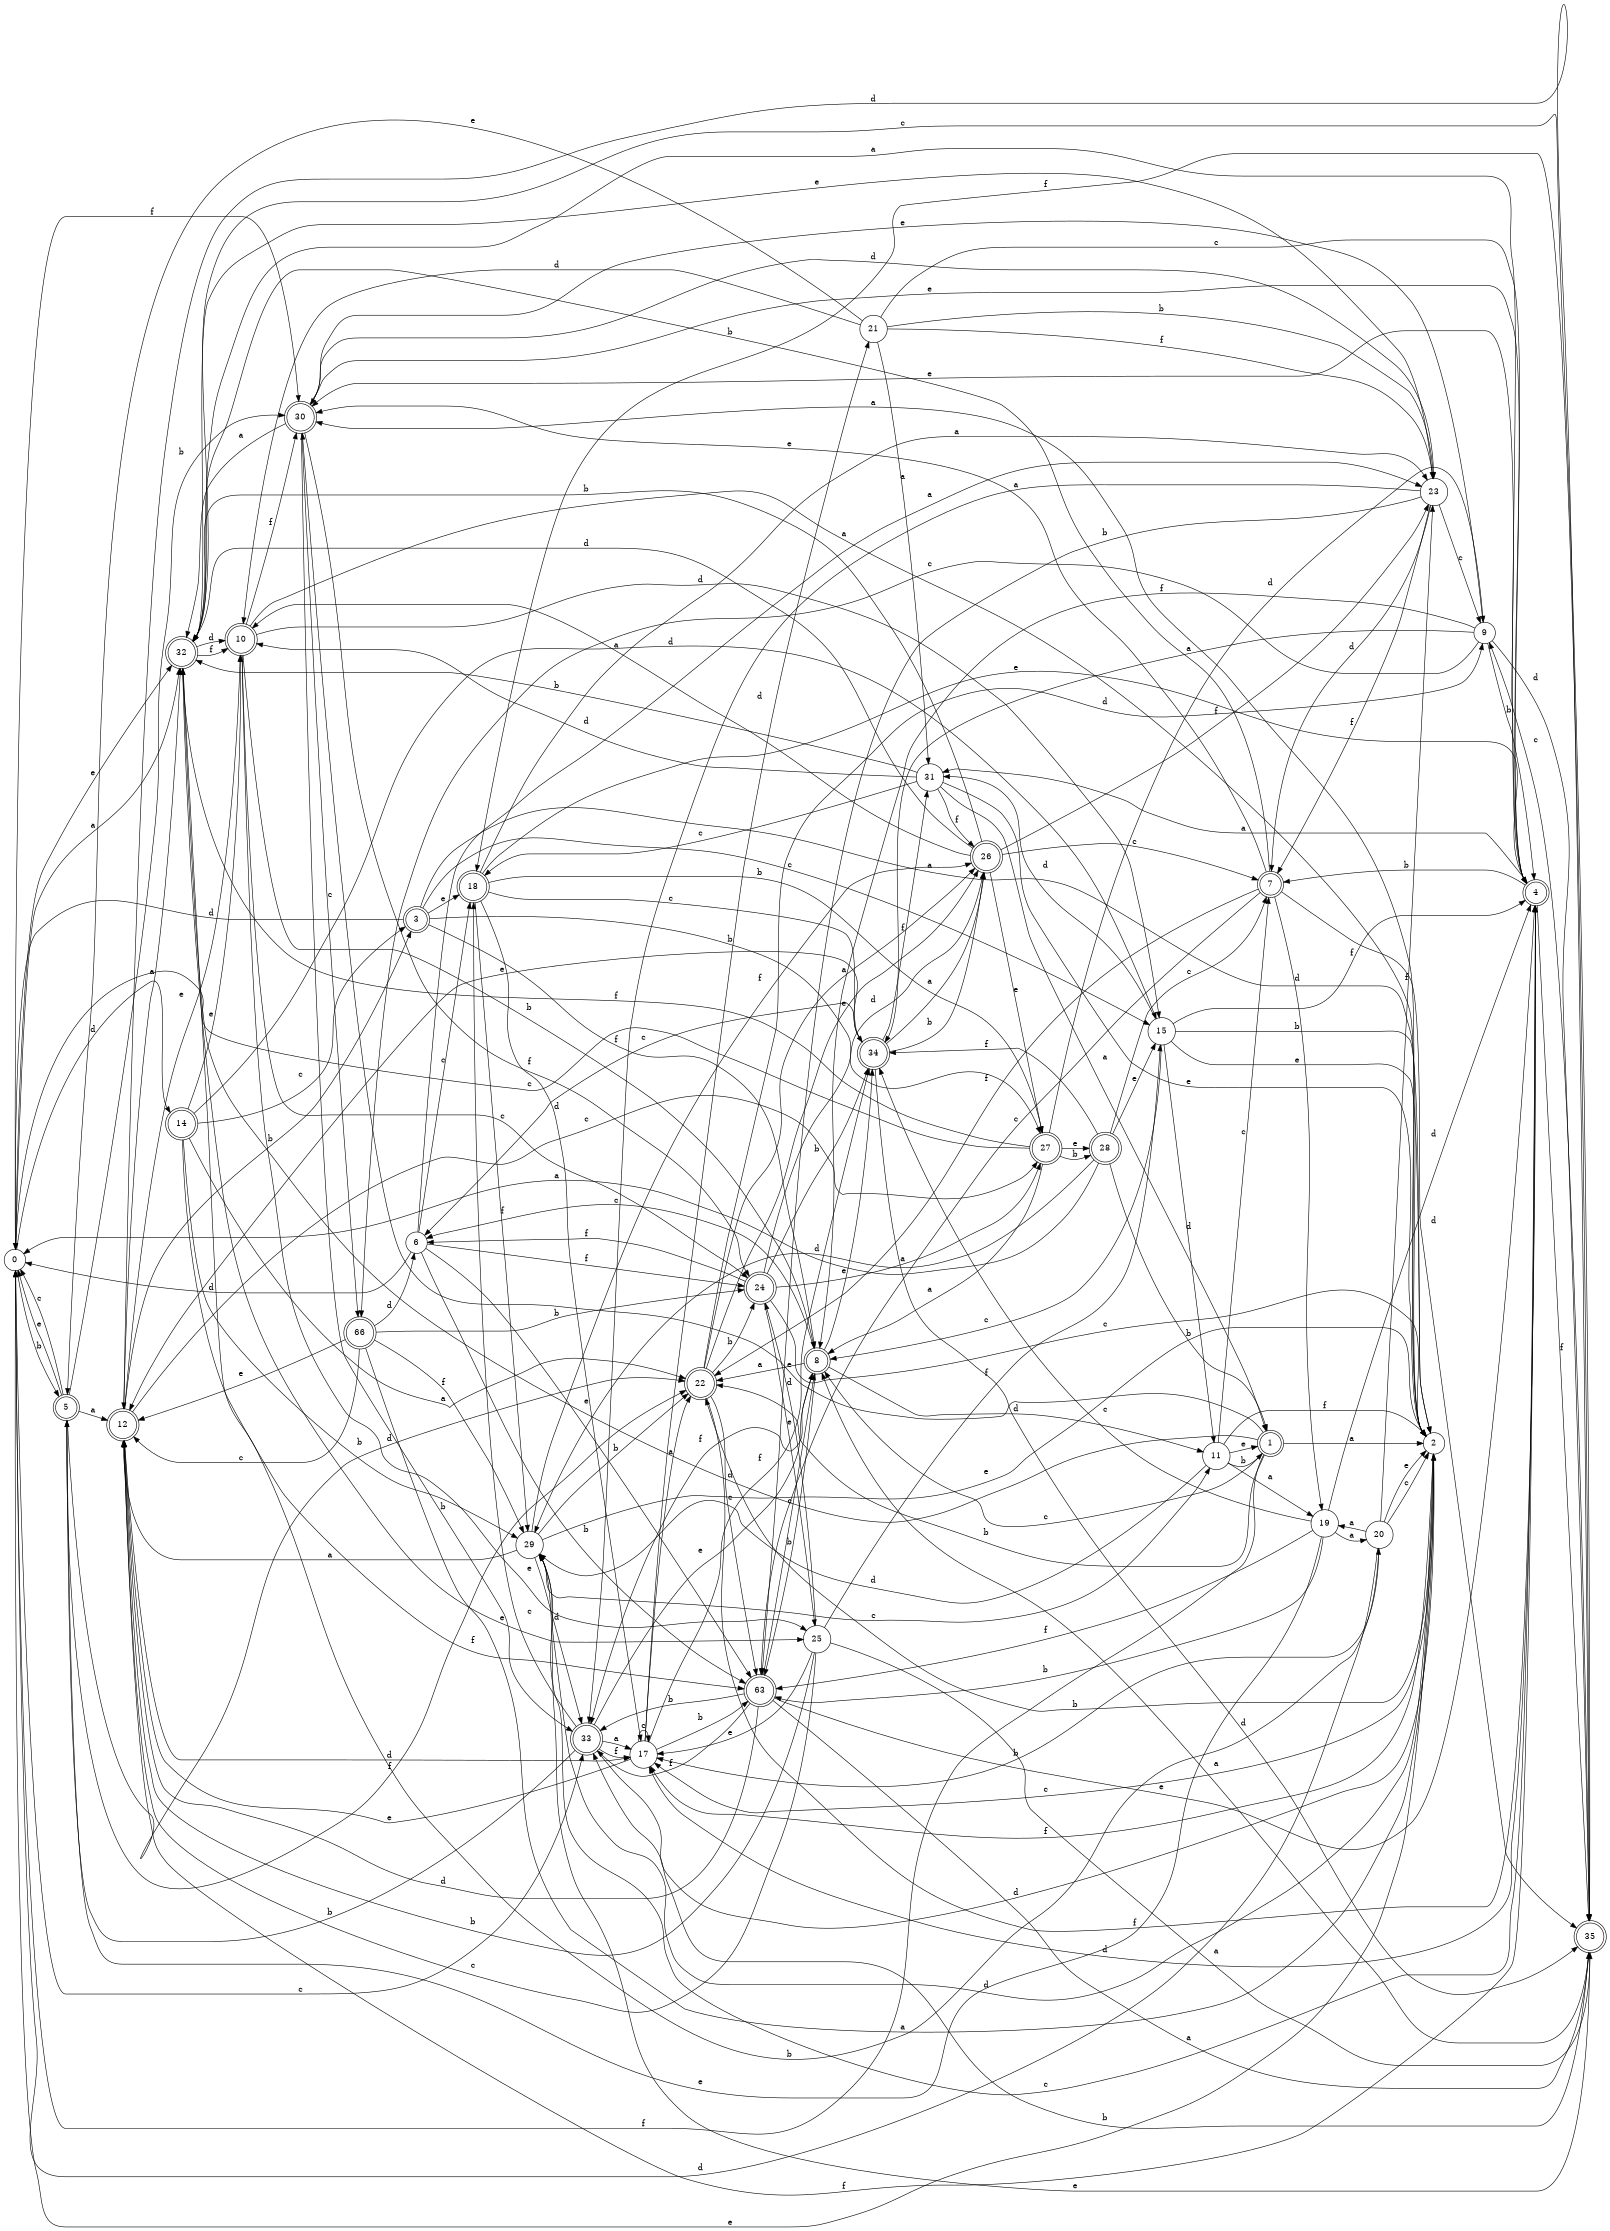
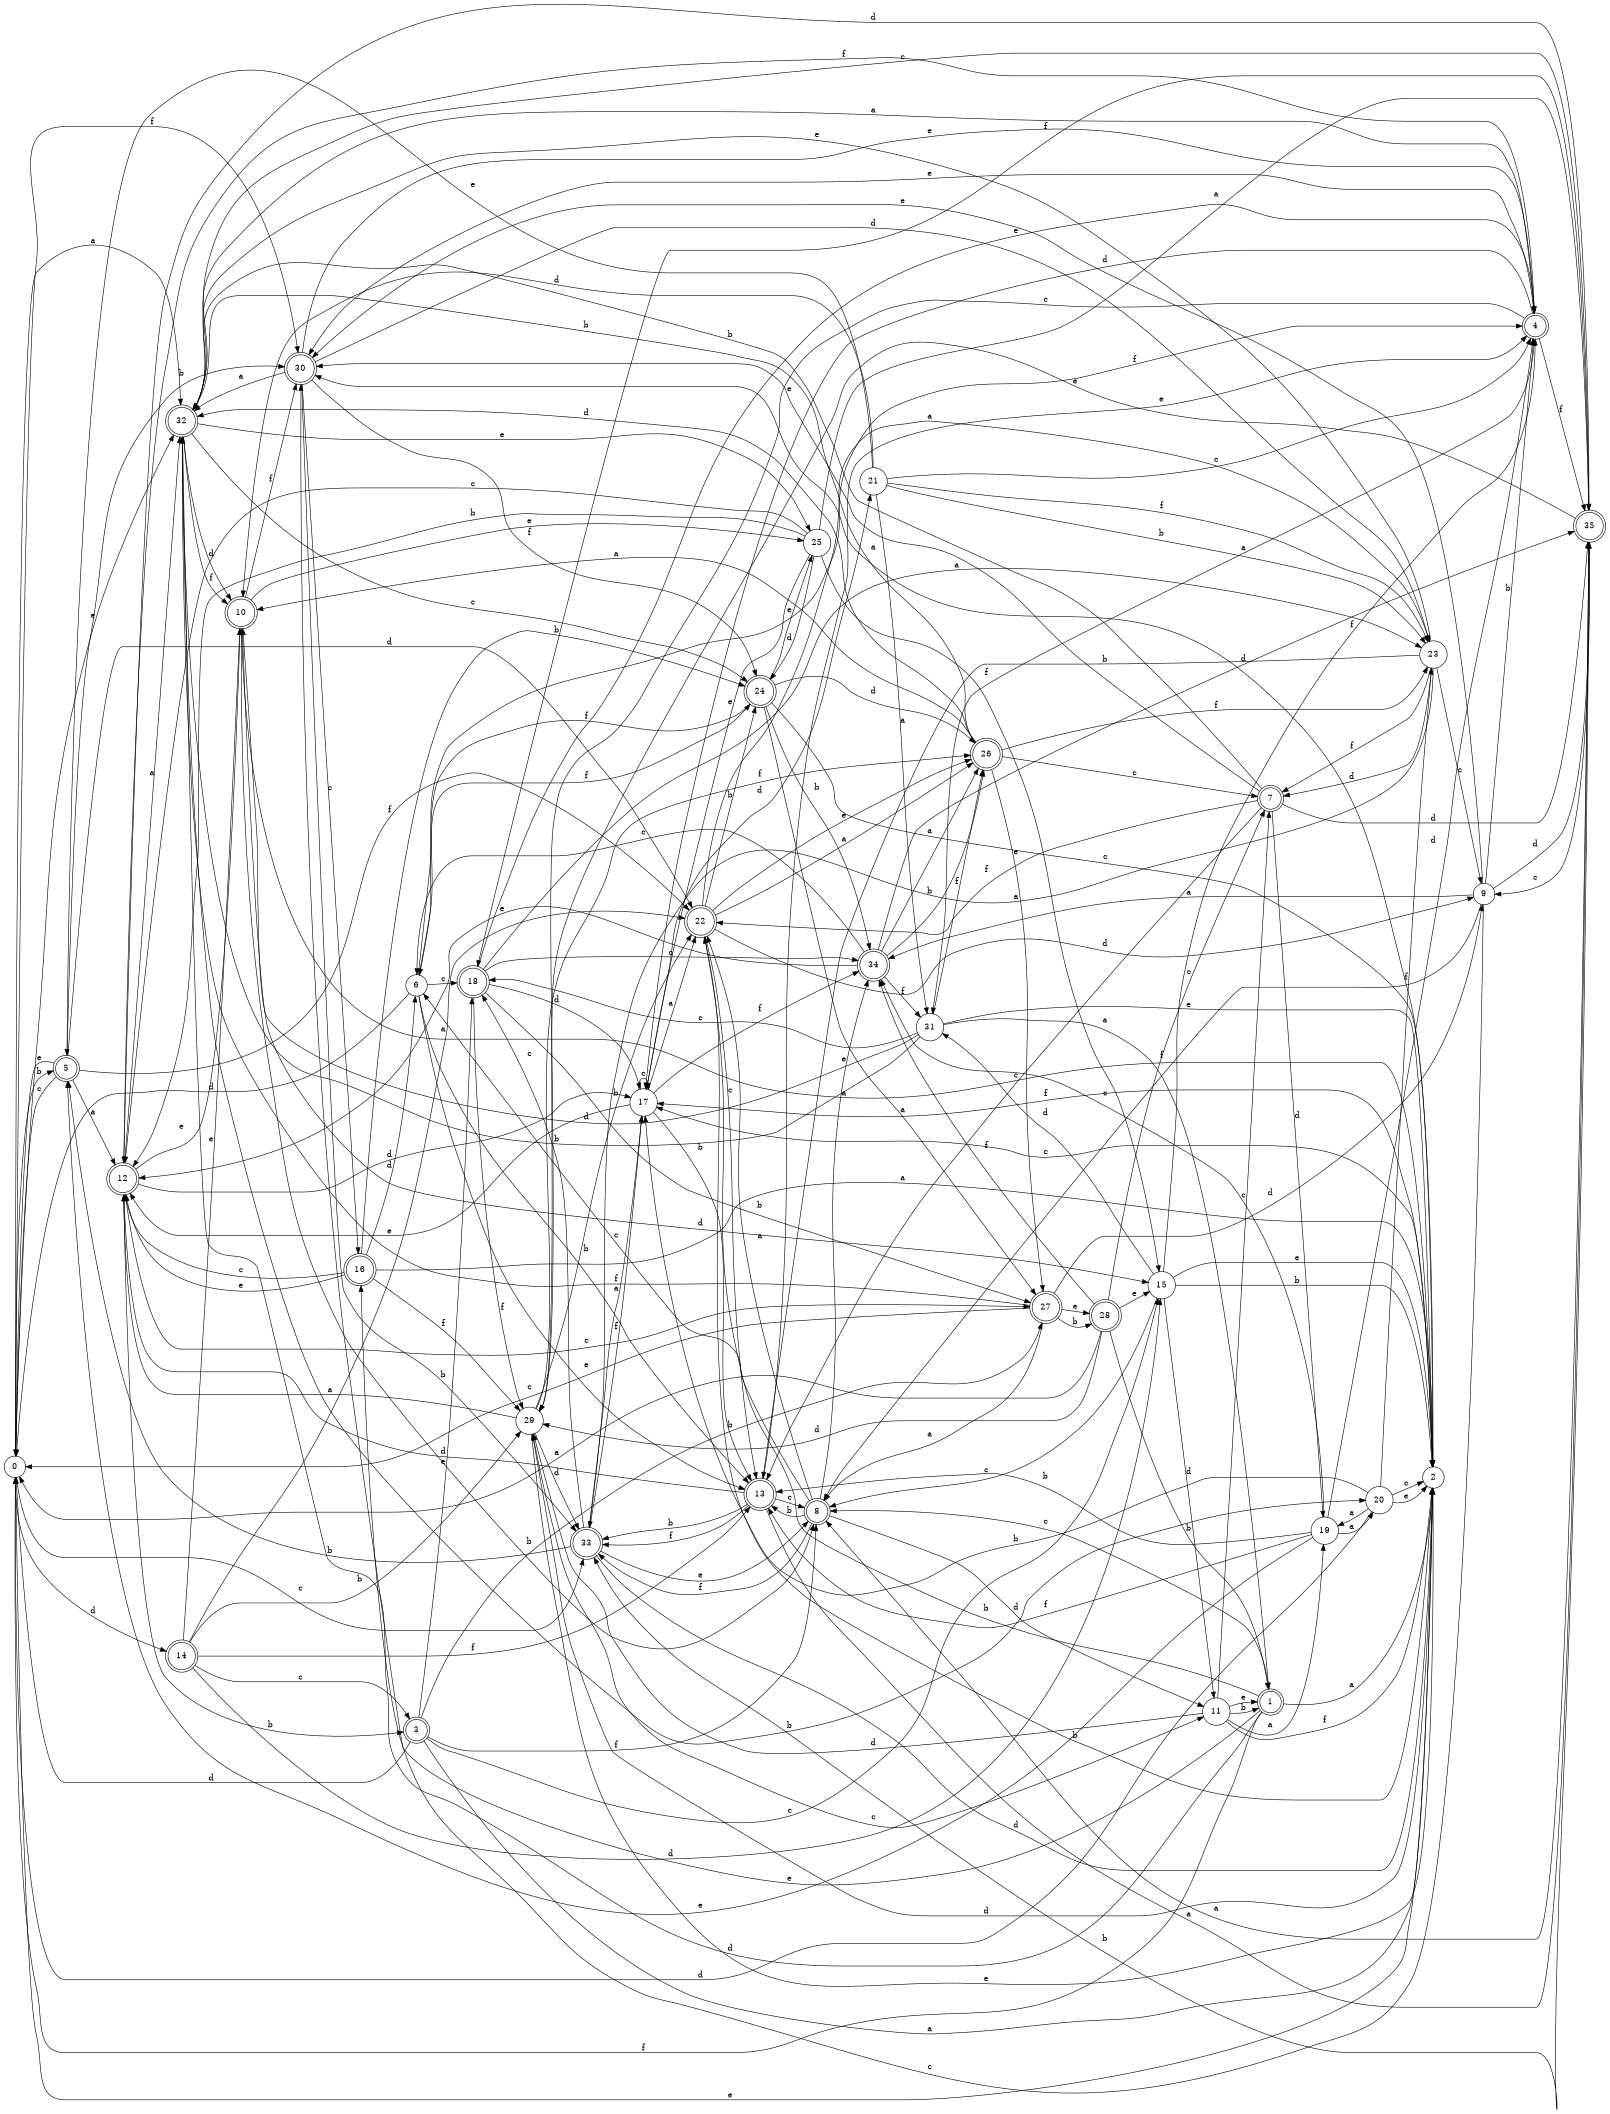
edge "4" -> "7": removed, label "b"
edge "10" -> "24": now "32" -> "24"
node "66": label "66" -> "16"
node "63": label "63" -> "13"
